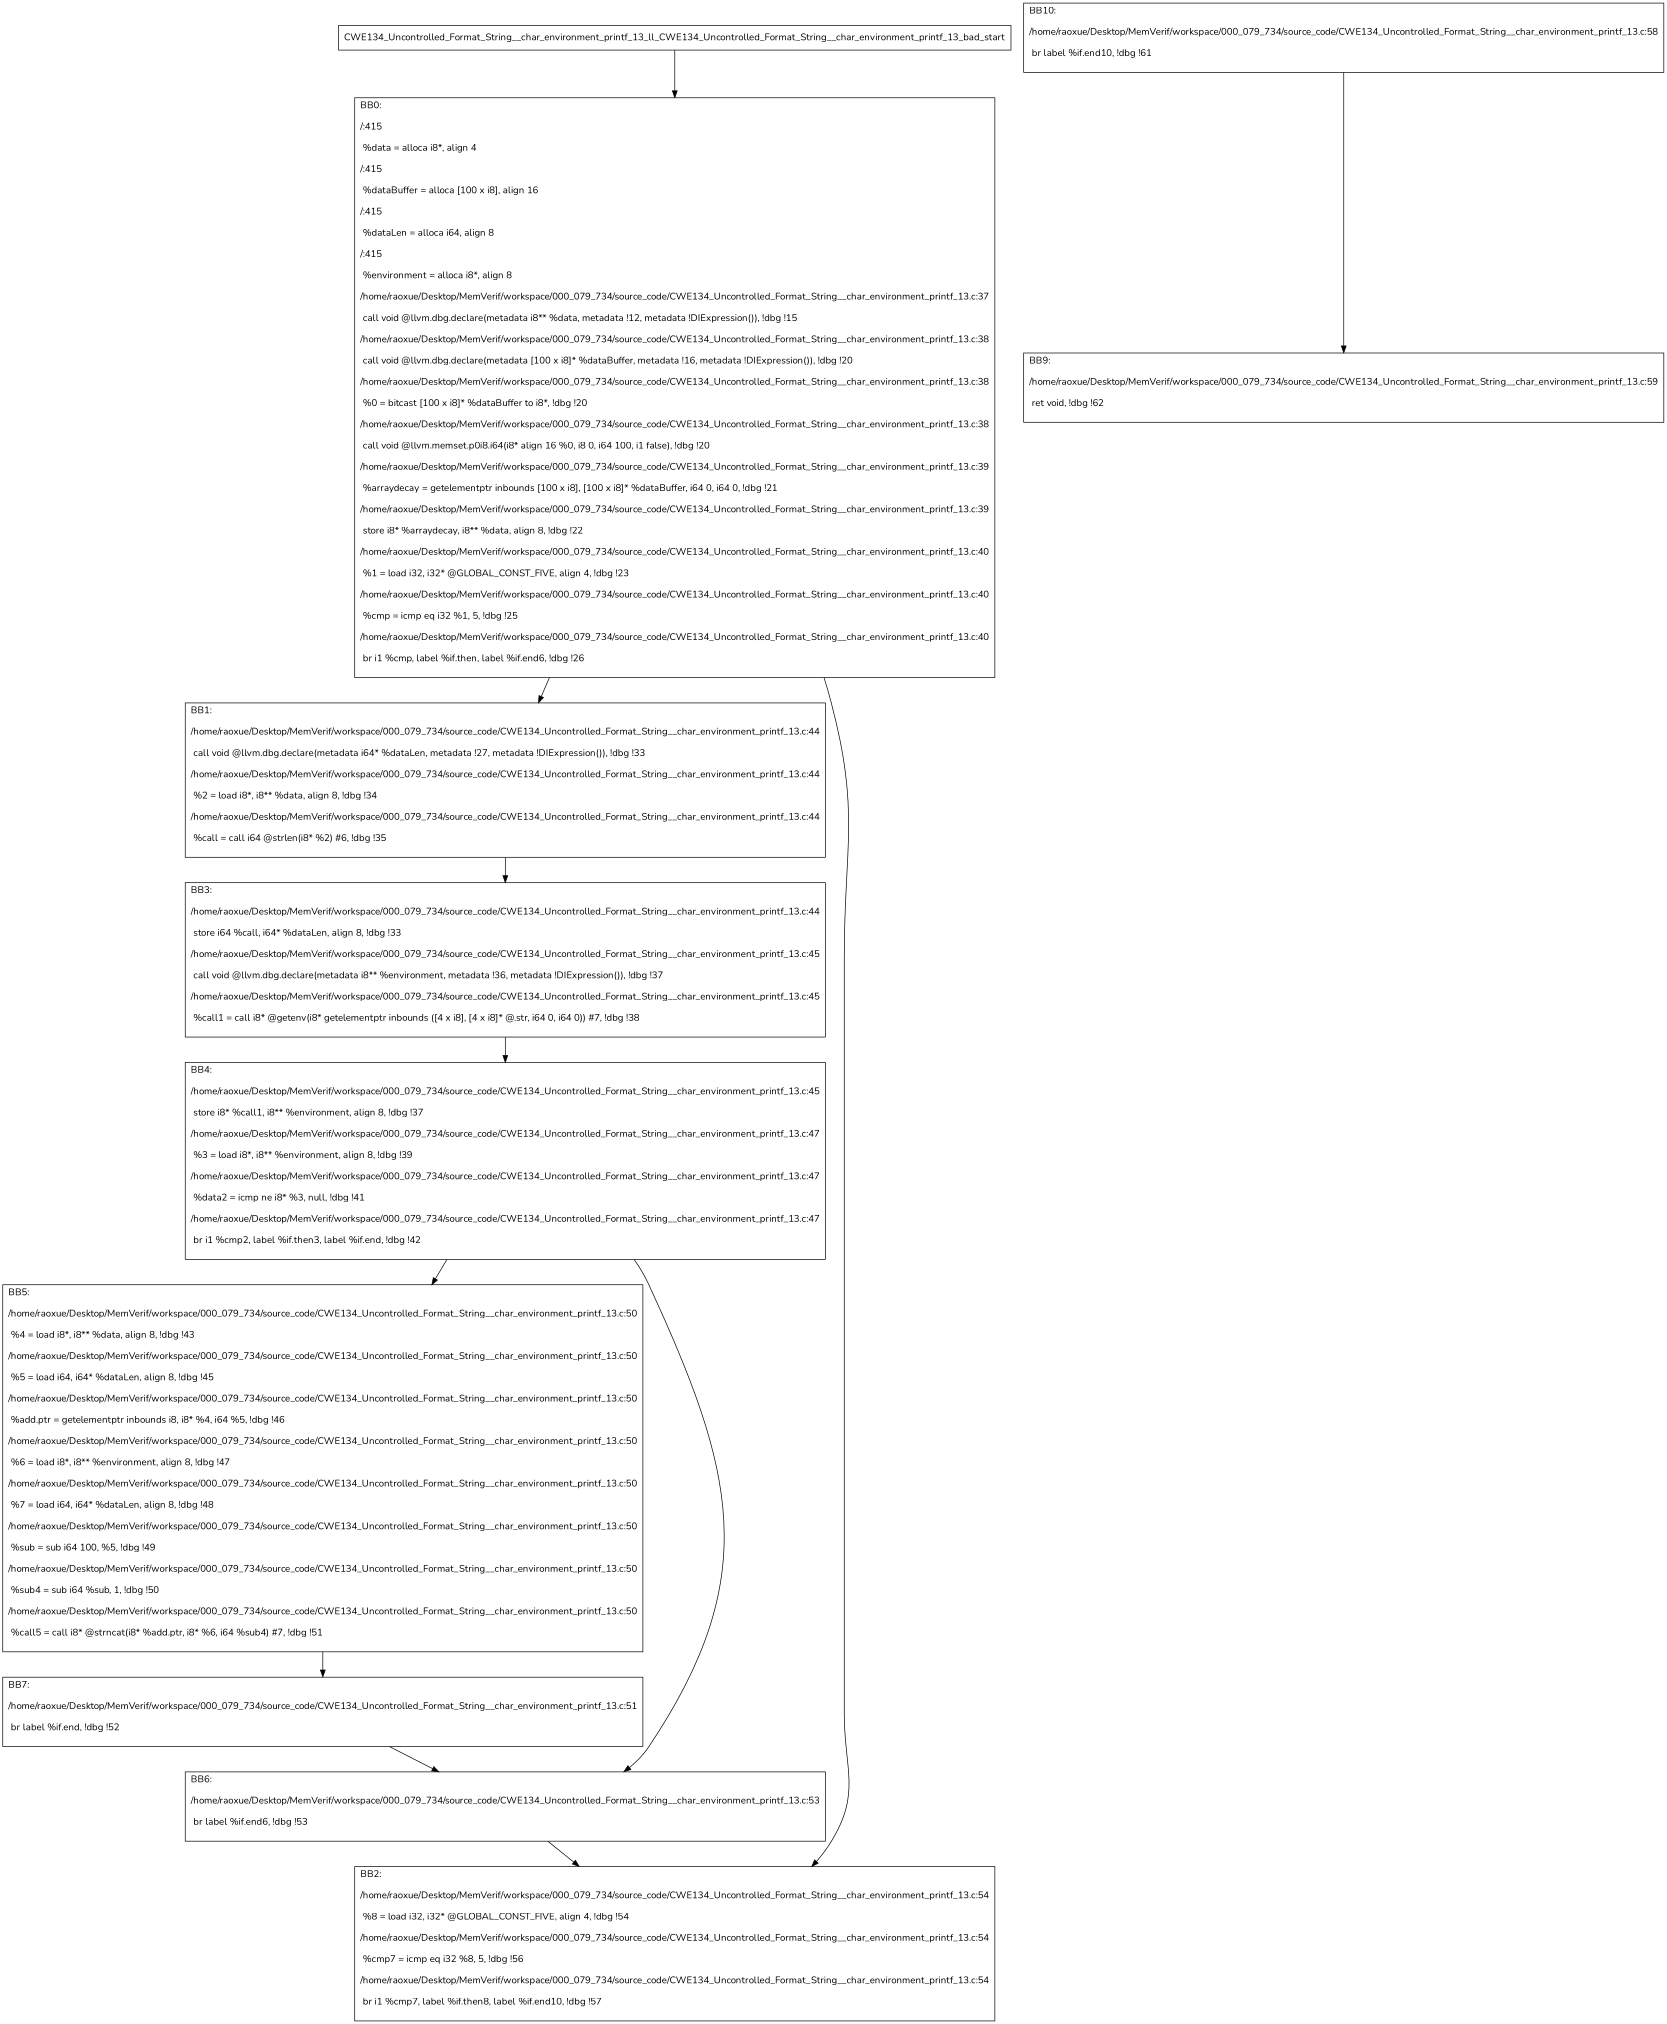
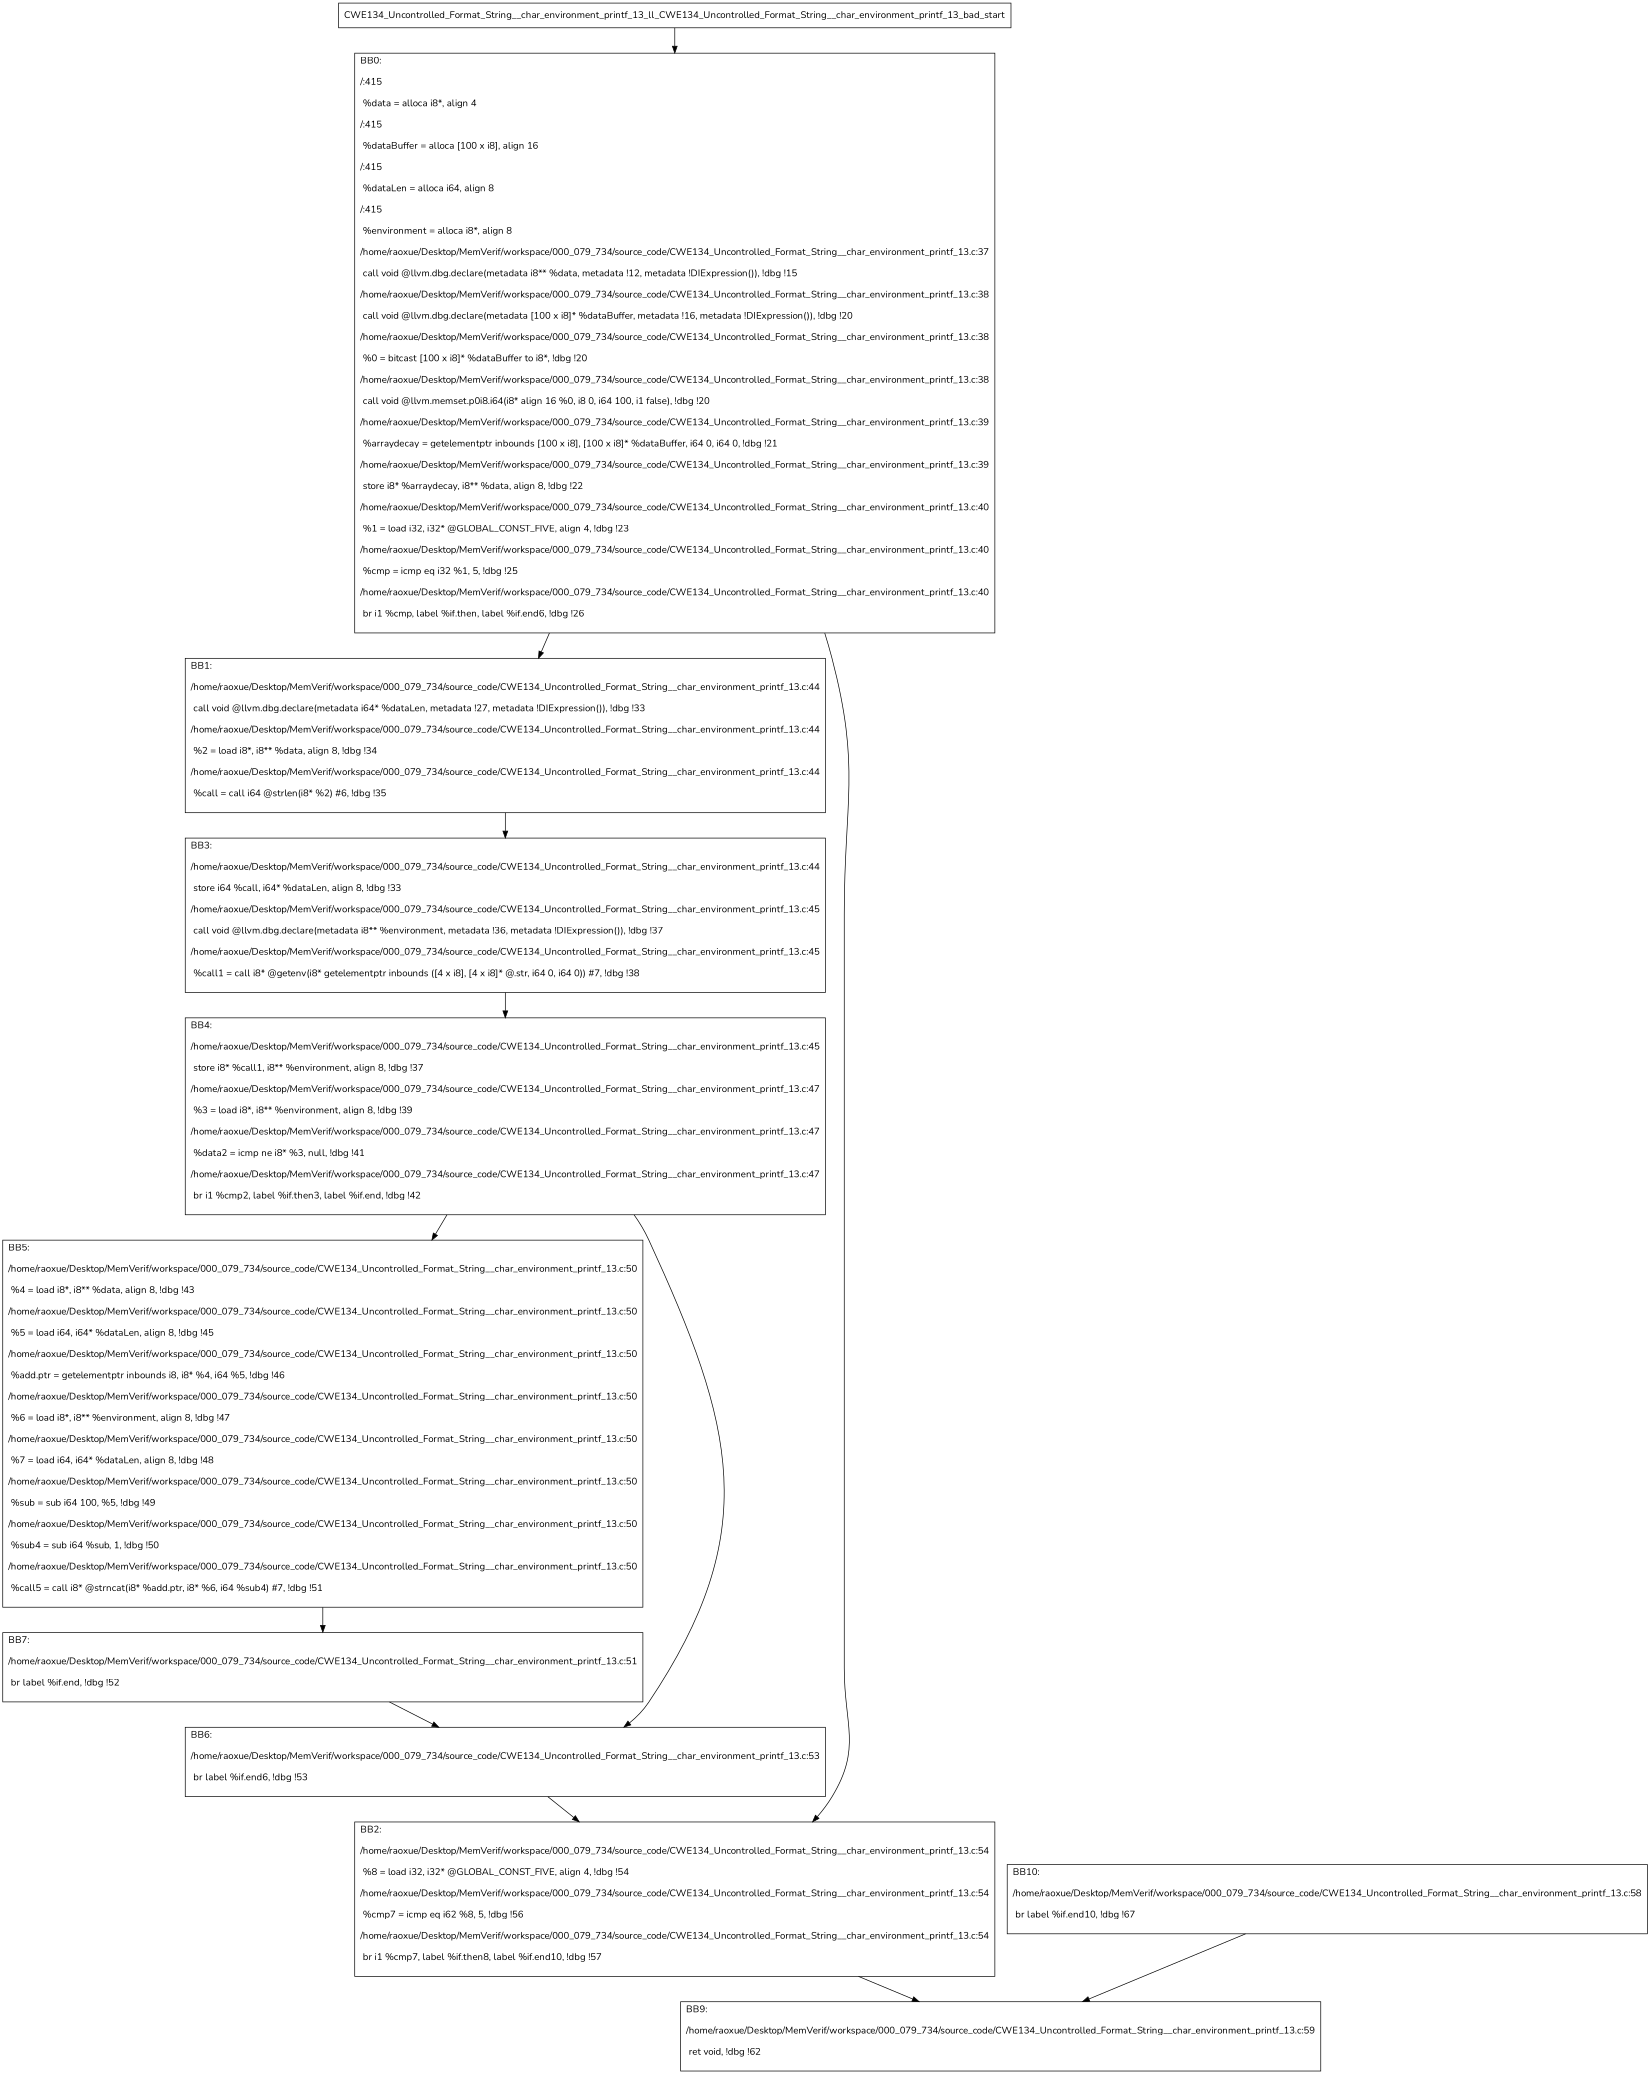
node "BB10:": text "br label %if.end10, !dbg !61" -> "br label %if.end10, !dbg !67"
node "BB2:": text "%cmp7 = icmp eq i32 %8, 5, !dbg !56" -> "%cmp7 = icmp eq i62 %8, 5, !dbg !56"
edge "BB2:" -> "BB9:": added
